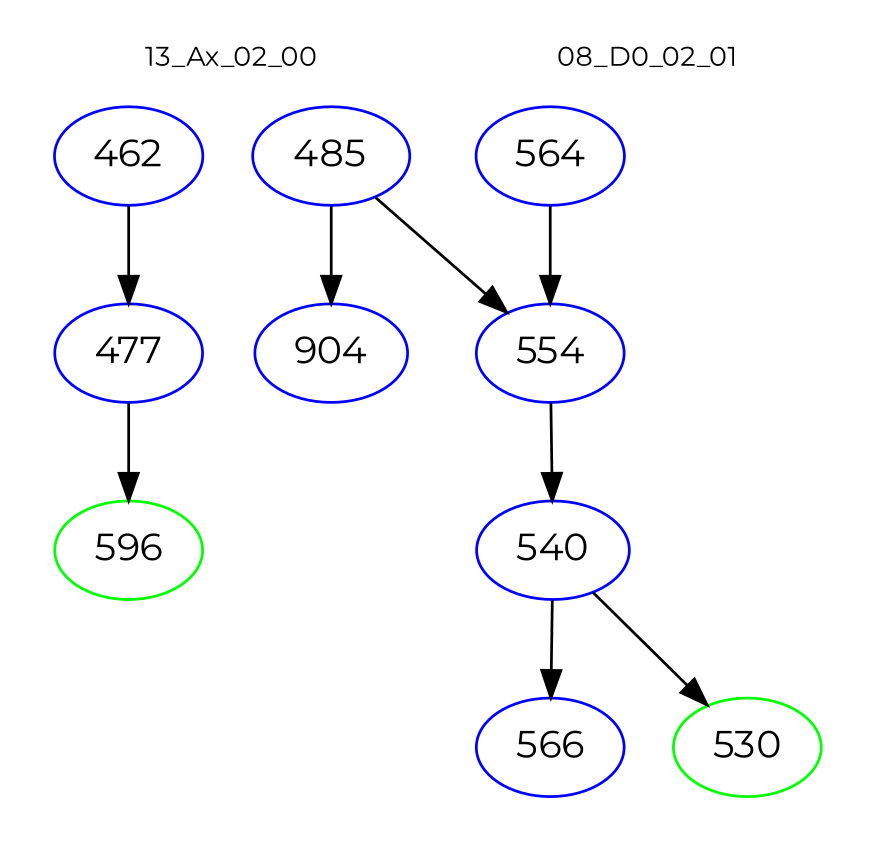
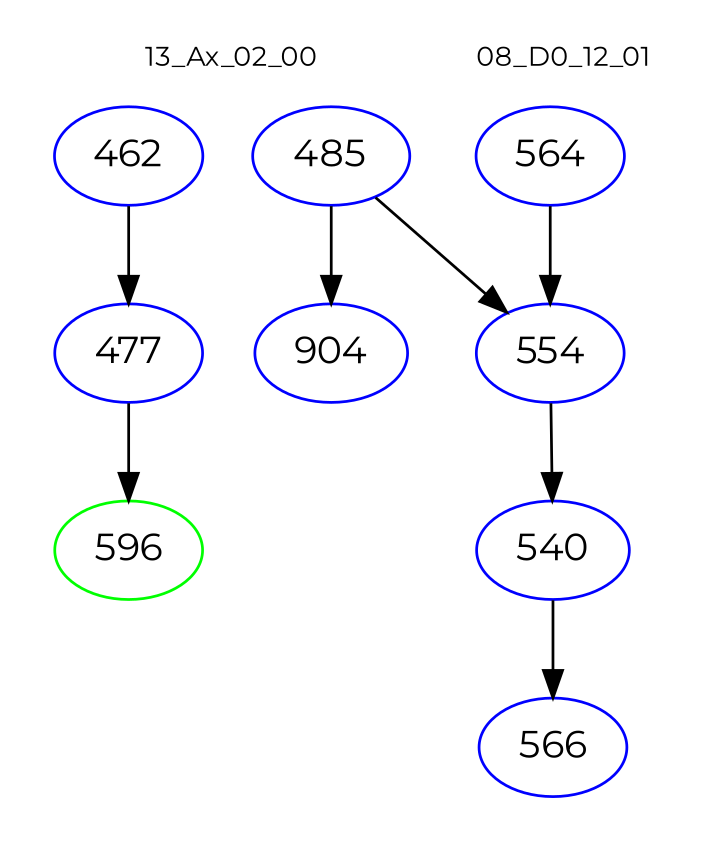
cluster "08_D0_02_01": label "08_D0_02_01" -> "08_D0_12_01"
node "530": removed
